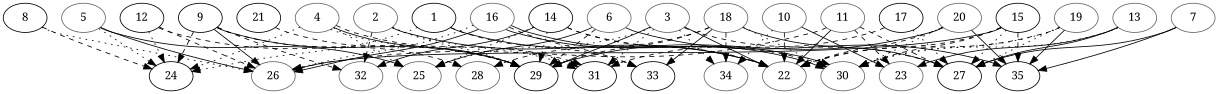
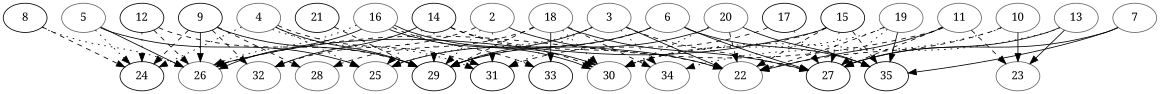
node "1": removed
edge "6" -> "27": added
